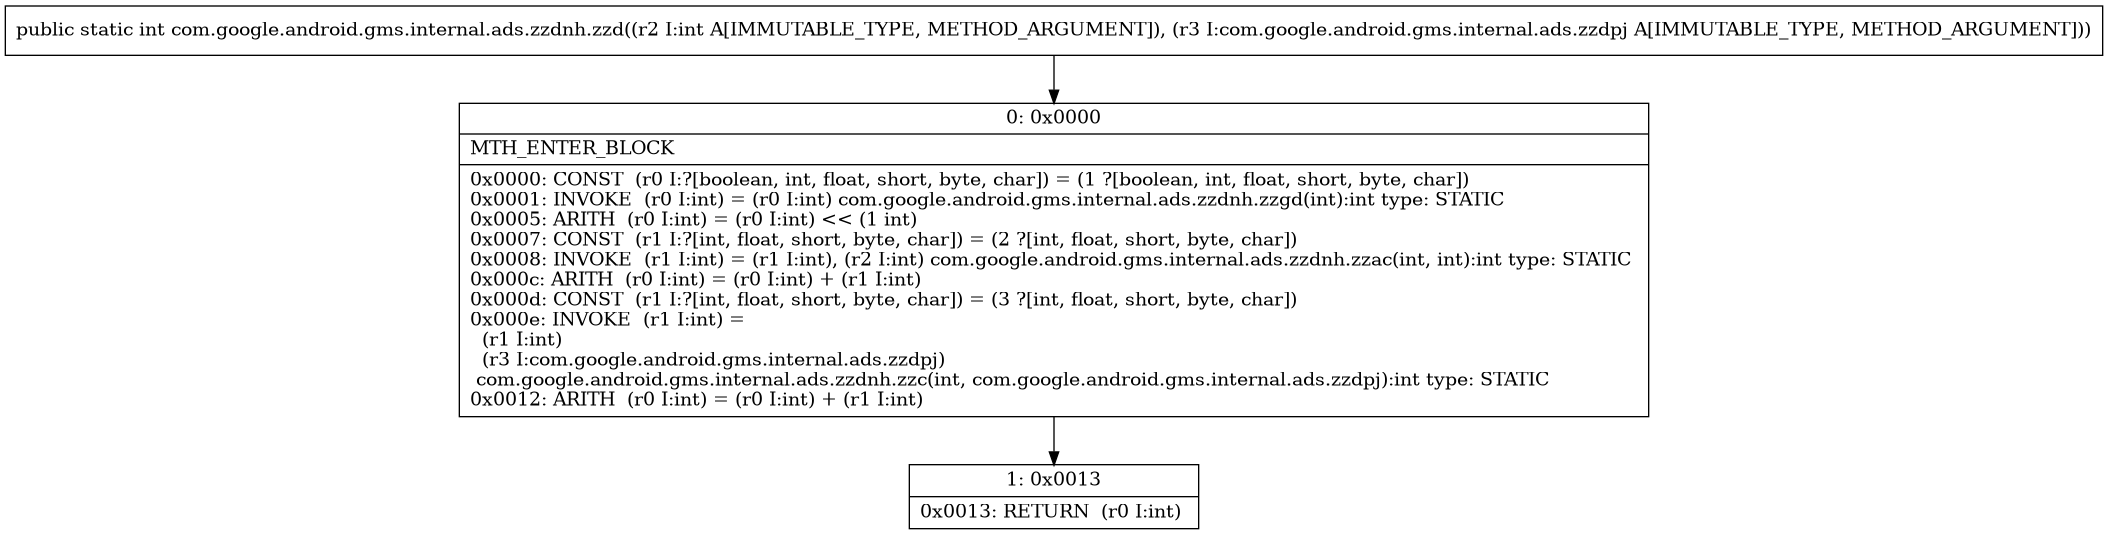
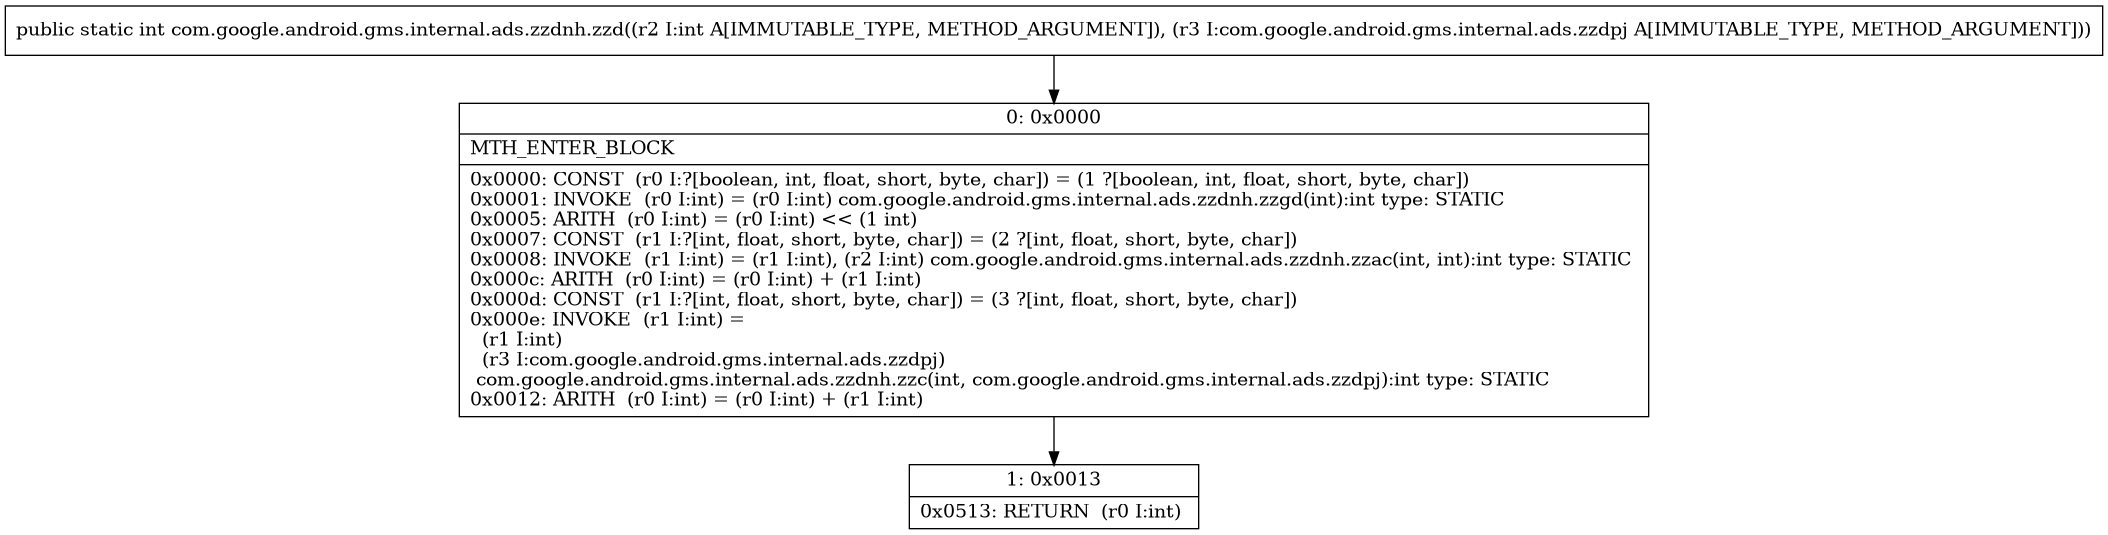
node "1: 0x0013": text "0x0013: RETURN  (r0 I:int)" -> "0x0513: RETURN  (r0 I:int)"
